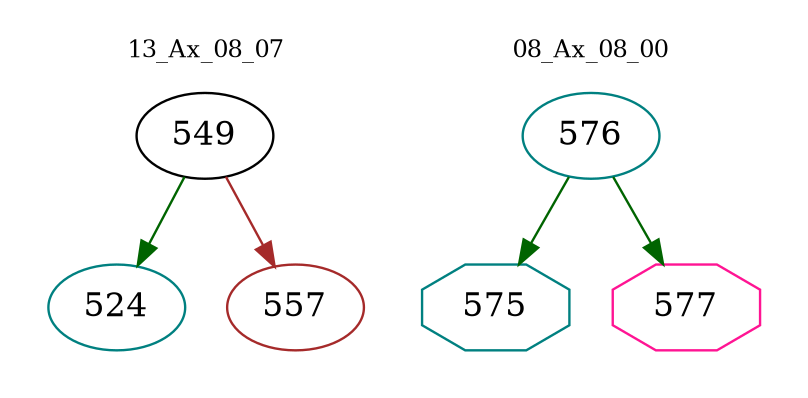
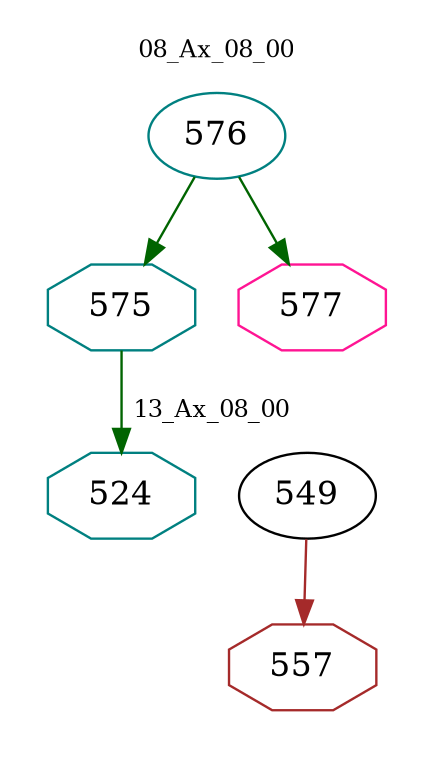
cluster "13_Ax_08_07": label "13_Ax_08_07" -> "13_Ax_08_00"
edge "549" -> "524": now "575" -> "524"
node "524": shape ellipse -> octagon
node "557": shape ellipse -> octagon
